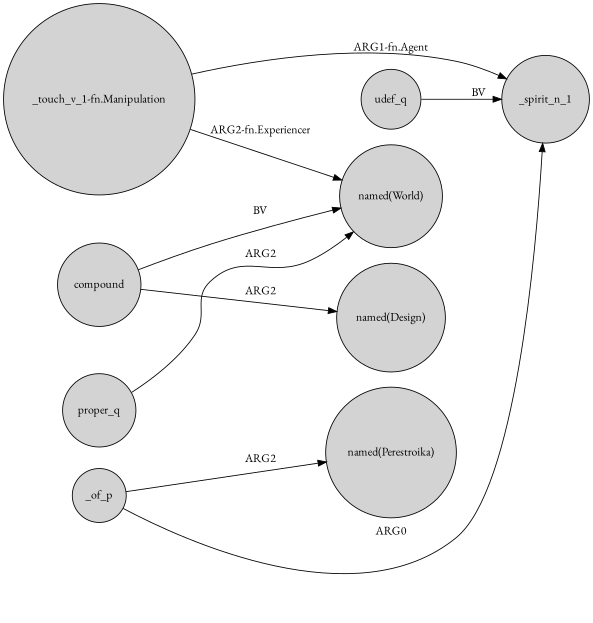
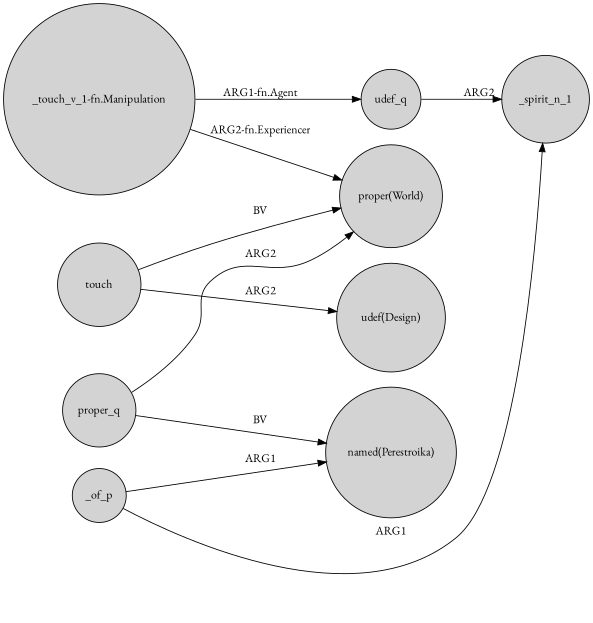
edge "_touch_v_1-fn.Manipulation" -> "_spirit_n_1": now "_touch_v_1-fn.Manipulation" -> "udef_q"
edge "udef_q" -> "_spirit_n_1": label "BV" -> "ARG2"
node "named(World)": label "named(World)" -> "proper(World)"
node "compound": label "compound" -> "touch"
node "named(Design)": label "named(Design)" -> "udef(Design)"
edge "proper_q" -> "named(Perestroika)": added, label "BV"
edge "_of_p" -> "named(Perestroika)": label "ARG2" -> "ARG1"
edge "_of_p" -> "_spirit_n_1": label "ARG0" -> "ARG1"
